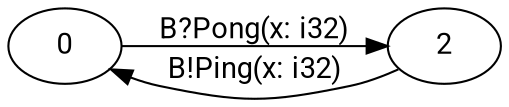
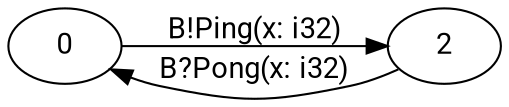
edge "0" -> "2": label "B?Pong(x: i32)" -> "B!Ping(x: i32)"
edge "2" -> "0": label "B!Ping(x: i32)" -> "B?Pong(x: i32)"
